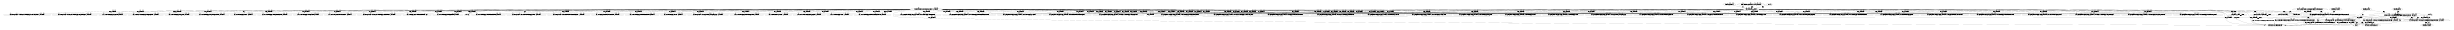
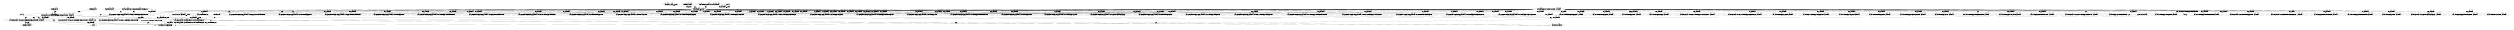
edge "1000148" -> "(Call,paramData == NULL)": label "CFG: " -> "DDG: paramData == NULL"
edge "(Call,paramData == NULL)" -> "(Call,pParam->pData == NULL)": reversed
edge "(MethodParameterIn,OMX_INOUT OMX_PTR     paramData)" -> "(Call,(OMX_VIDEO_PARAM_AVCTYPE*)paramData)": label "PARAM: paramData" -> "DDG: paramData"
edge "(MethodParameterIn,OMX_INOUT OMX_PTR     paramData)" -> "(Call,(OMX_VIDEO_PARAM_H263TYPE*)paramData)": label "CFG: " -> "DDG: paramData"
edge "(MethodParameterIn,OMX_INOUT OMX_PTR     paramData)" -> "(Call,(OMX_VIDEO_PARAM_MPEG4TYPE*)paramData)": label "DDG: paramData" -> "AST: "
edge "(MethodParameterIn,OMX_INOUT OMX_PTR     paramData)" -> "(Call,(OMX_PARAM_COMPONENTROLETYPE *) get)": label "DDG: paramData" -> "AST: "
edge "(MethodParameterIn,OMX_INOUT OMX_PTR     paramData)" -> "(Call,(OMX_VIDEO_PARAM_BITRATETYPE*)paramData)": label "DATA: paramData" -> "DDG: paramData"
edge "(MethodParameterIn,OMX_INOUT OMX_PTR     paramData)" -> "1000106": label "AST: " -> "DDG: OMX_QCOM_VIDEO_PARAM_LTRCOUNT_TYPE"
edge "(MethodParameterIn,OMX_INOUT OMX_PTR     paramData)" -> "(Call,(OMX_PARAM_BUFFERSUPPLIERTYPE*) paramData)": label "DDG: paramData" -> "DDG: pParam"
edge "(MethodParameterIn,OMX_INOUT OMX_PTR     paramData)" -> "(Call,(QOMX_VIDEO_HIERARCHICALLAYERS*) paramData)": label "DDG: paramData" -> "DDG: pParam"
edge "(Call,paramData == NULL)" -> "(ControlStructure,if (paramData == NULL))": label "NULL: " -> "AST: "
node "(Call,&m_sParamLTRCount)": added
node "(Call,(OMX_VIDEO_PARAM_INTRAREFRESHTYPE*)paramData)": label "(Call,(OMX_VIDEO_PARAM_INTRAREFRESHTYPE*)paramData)" -> "(Block,(OMX_VIDEO_PARAM_INTRAREFRESHTYPE*)paramData)"
node "(Call,(OMX_MPEG_PORTDEFINITIONTYPE *) paramData)": label "(Call,(OMX_MPEG_PORTDEFINITIONTYPE *) paramData)" -> "(Call,(OMX_PARAM_PORTDEFINITIONTYPE *) paramData)"
node "(Call,(OMX_VIDEO_PARAM_PORTFORMATTYPE *)paramData)": label "(Call,(OMX_VIDEO_PARAM_PORTFORMATTYPE *)paramData)" -> "(Call,(OMX_PARAM_PARAM_PORTFORMATTYPE *)paramData)"
node "(Call,(OMX_VIDEO_PARAM_ERRORCORRECTIONTYPE*)paramData)": label "(Call,(OMX_VIDEO_PARAM_ERRORCORRECTIONTYPE*)paramData)" -> "(Call,(OMX_VIDEO_PARAM_PARAM*)paramData)"
node "(Call,(QOMX_INDEXEXTRADATATYPE *)paramData)": added
node "(Call,(QOMX_EXTNINDEX_RANGETYPE *)paramData)": added
node "(Call,sizeof(m_sParamLTRCount))": label "(Call,sizeof(m_sParamLTRCount))" -> "(Call,sizeof(m_parameter))"
